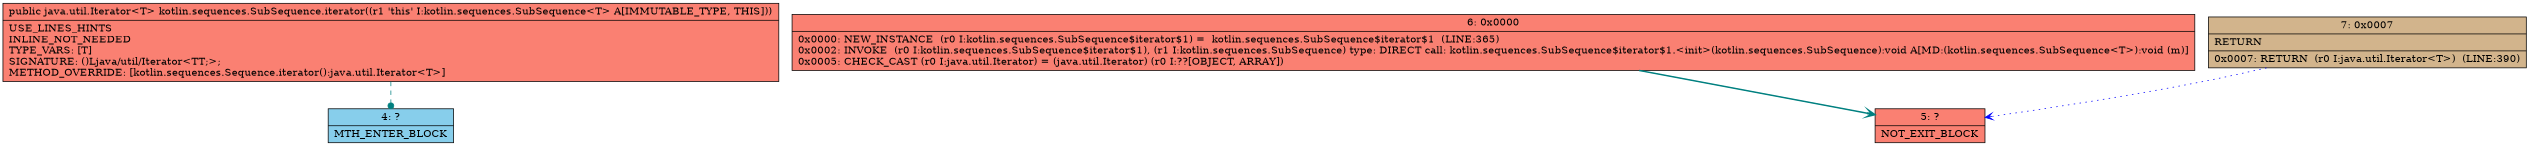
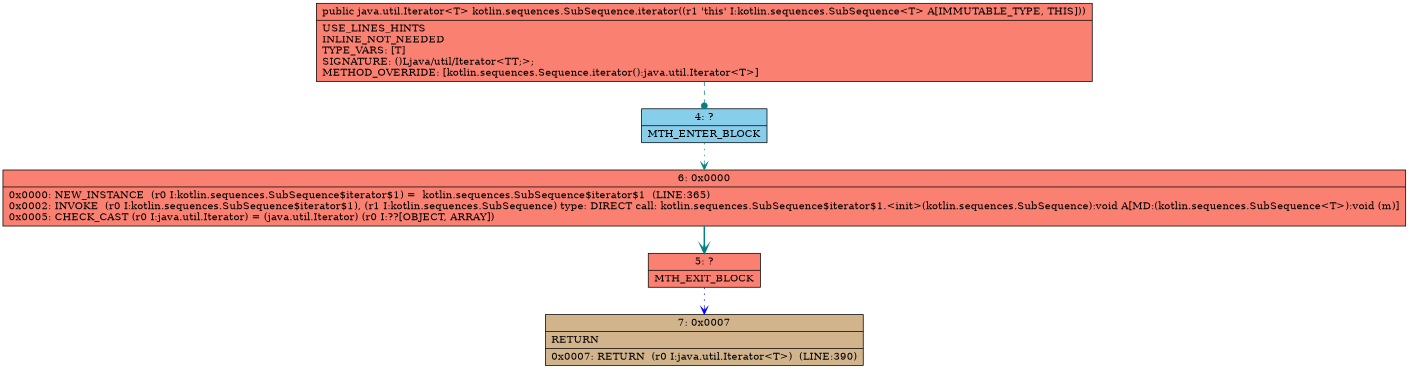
edge "7: 0x0007" -> "5: ?": reversed
node "5: ?": text "NOT_EXIT_BLOCK" -> "MTH_EXIT_BLOCK"
edge "4: ?" -> "6: 0x0000": added
